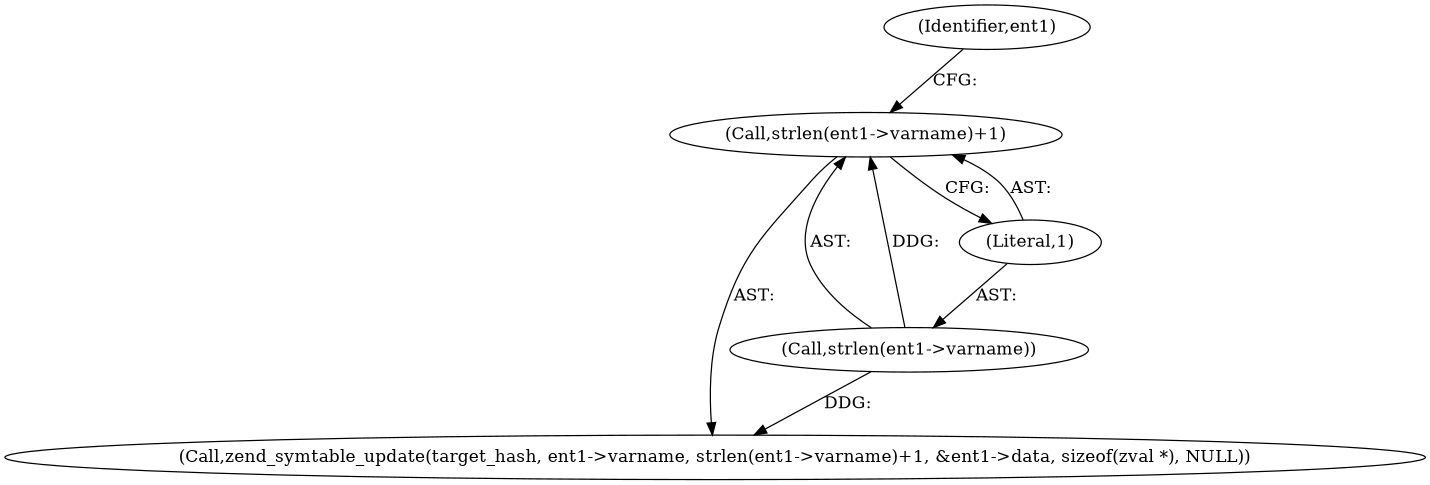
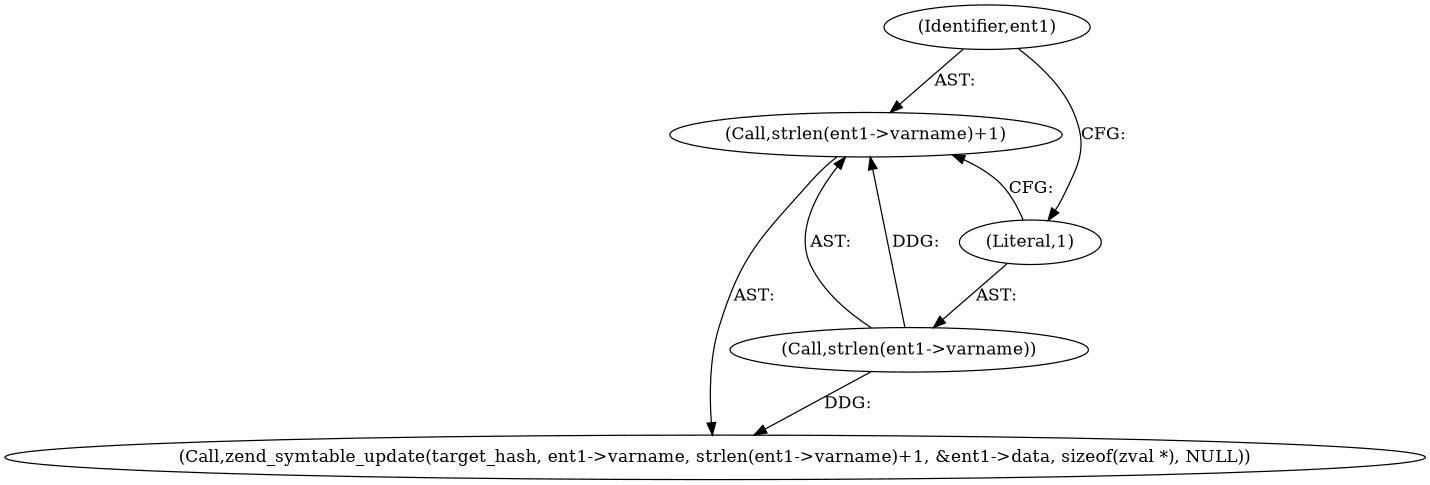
edge "(Identifier,ent1)" -> "(Call,strlen(ent1->varname)+1)": label "CFG: " -> "AST: "
edge "(Literal,1)" -> "(Call,strlen(ent1->varname)+1)": label "AST: " -> "CFG: "
edge "(Call,strlen(ent1->varname)+1)" -> "(Literal,1)": now "(Identifier,ent1)" -> "(Literal,1)"
